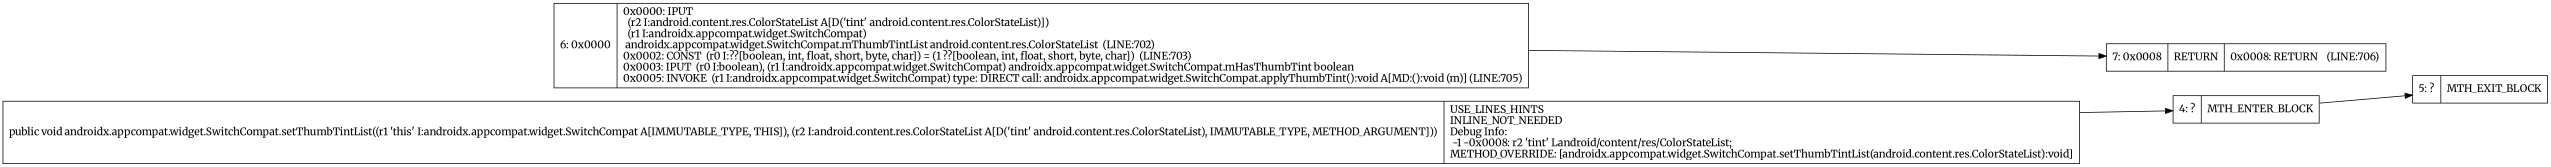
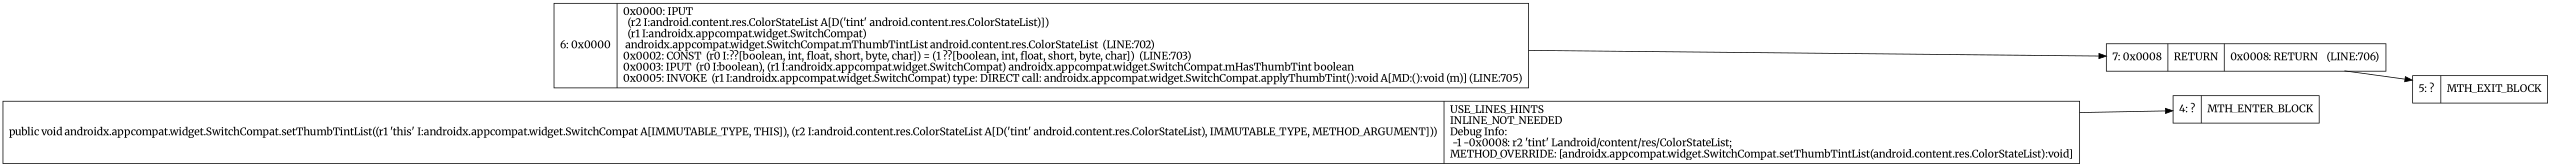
edge "4: ?" -> "5: ?": now "7: 0x0008" -> "5: ?"
